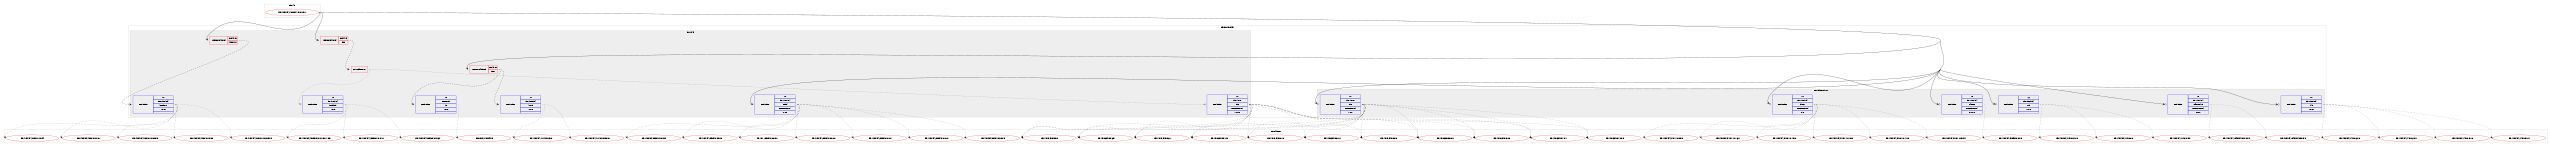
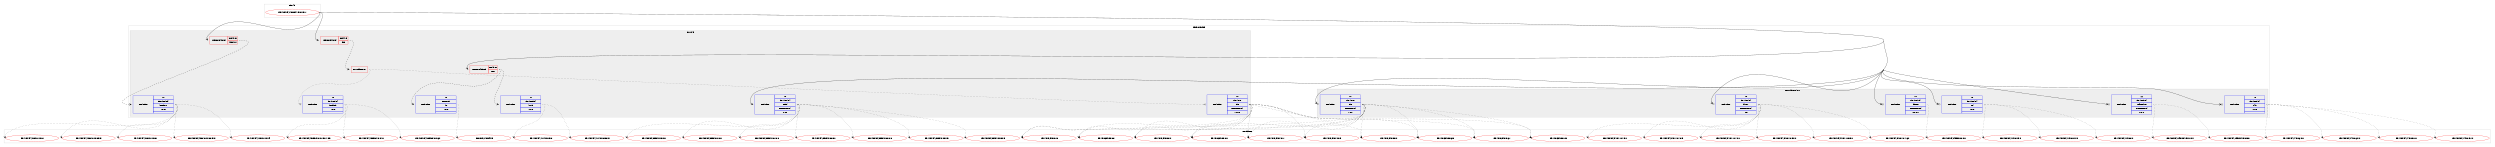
node "dev-any/cabal-1.22.8.0": label "dev-any/cabal-1.22.8.0" -> "dev-haskell/cabal-1.22.8.0"
node "dev-lang/ghc-8.4.1": removed
node "dev-lang/app-8.2.1": label "dev-lang/app-8.2.1" -> "dev-lang/ghc-8.2.1"
